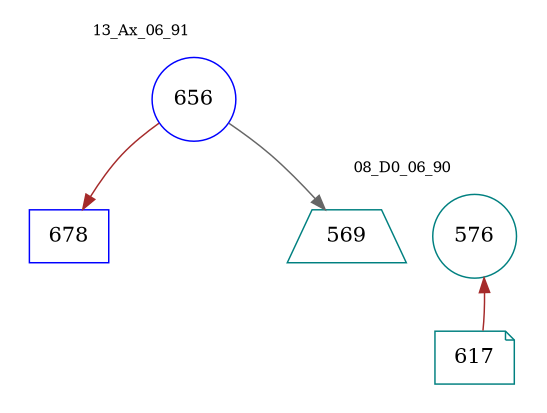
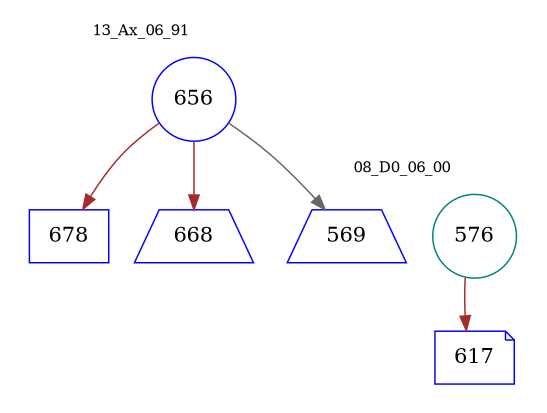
cluster "08_D0_06_90": label "08_D0_06_90" -> "08_D0_06_00"
node "668": added
node "569": color teal -> blue
edge "617" -> "576": reversed
node "617": color teal -> blue
